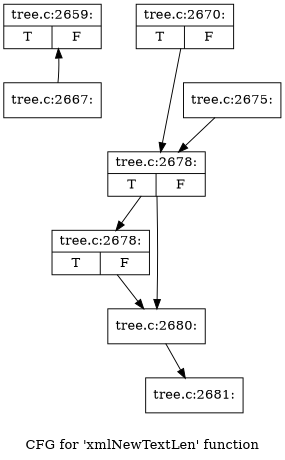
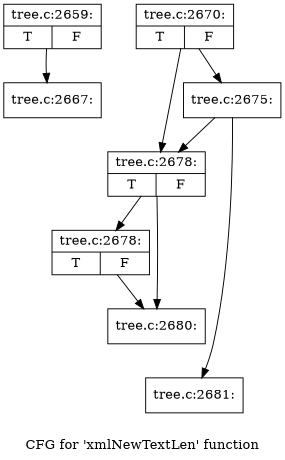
edge "tree.c:2670:" -> "tree.c:2675:": added
edge "tree.c:2667:" -> "tree.c:2659:": reversed
edge "tree.c:2680:" -> "tree.c:2681:": now "tree.c:2675:" -> "tree.c:2681:"
